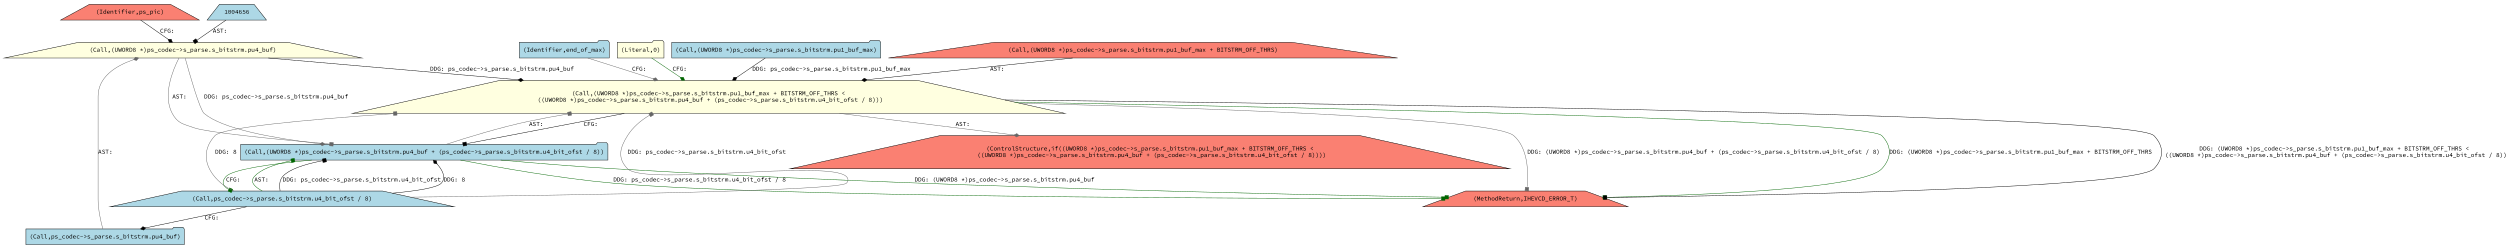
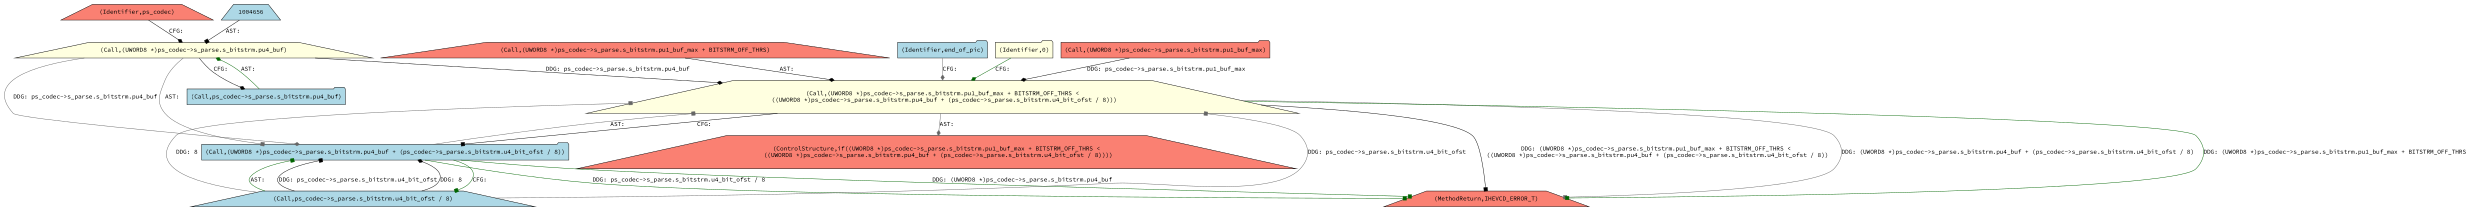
node "(Identifier,ps_pic)": label "(Identifier,ps_pic)" -> "(Identifier,ps_codec)"
node "(Identifier,end_of_max)": label "(Identifier,end_of_max)" -> "(Identifier,end_of_pic)"
node "(Literal,0)": label "(Literal,0)" -> "(Identifier,0)"
node "(Call,(UWORD8 *)ps_codec->s_parse.s_bitstrm.pu1_buf_max)": fillcolor lightblue -> salmon
edge "(Call,ps_codec->s_parse.s_bitstrm.pu4_buf)" -> "(Call,(UWORD8 *)ps_codec->s_parse.s_bitstrm.pu4_buf)": color gray40 -> darkgreen
edge "(Call,ps_codec->s_parse.s_bitstrm.u4_bit_ofst / 8)" -> "(Call,ps_codec->s_parse.s_bitstrm.pu4_buf)": now "(Call,(UWORD8 *)ps_codec->s_parse.s_bitstrm.pu4_buf)" -> "(Call,ps_codec->s_parse.s_bitstrm.pu4_buf)"
